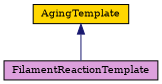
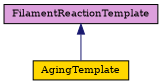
edge "FilamentReactionTemplate" -> "AgingTemplate": reversed
